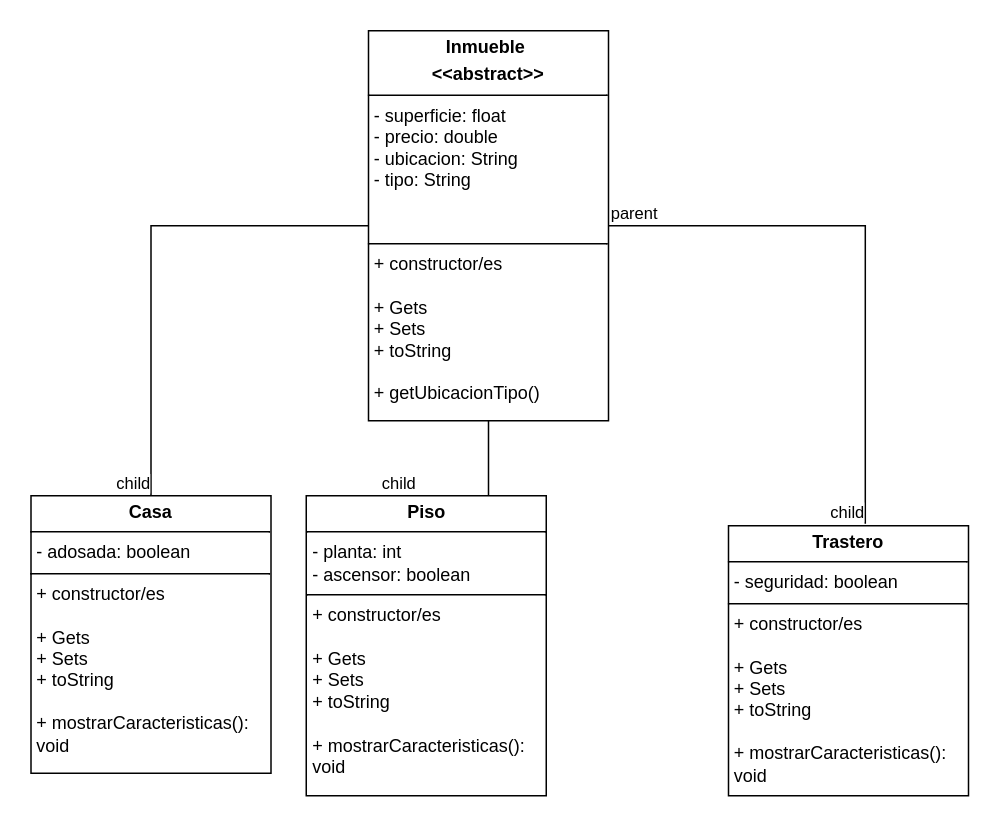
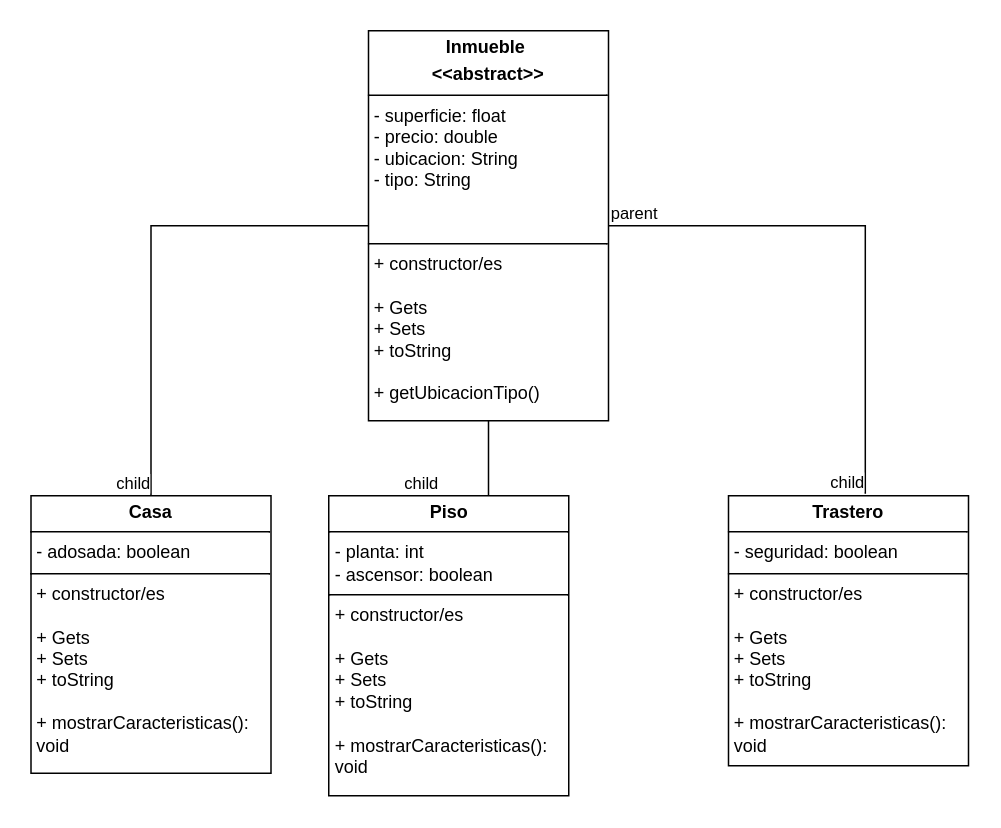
node "Piso - planta: int - ascensor: boolean + constructor/es + Gets + Sets + toString + mostrarCaracteristicas(): void": moved (426, 646) -> (449, 646)
node "Trastero - seguridad: boolean + constructor/es + Gets + Sets + toString + mostrarCaracteristicas(): void": moved (848, 661) -> (848, 631)
